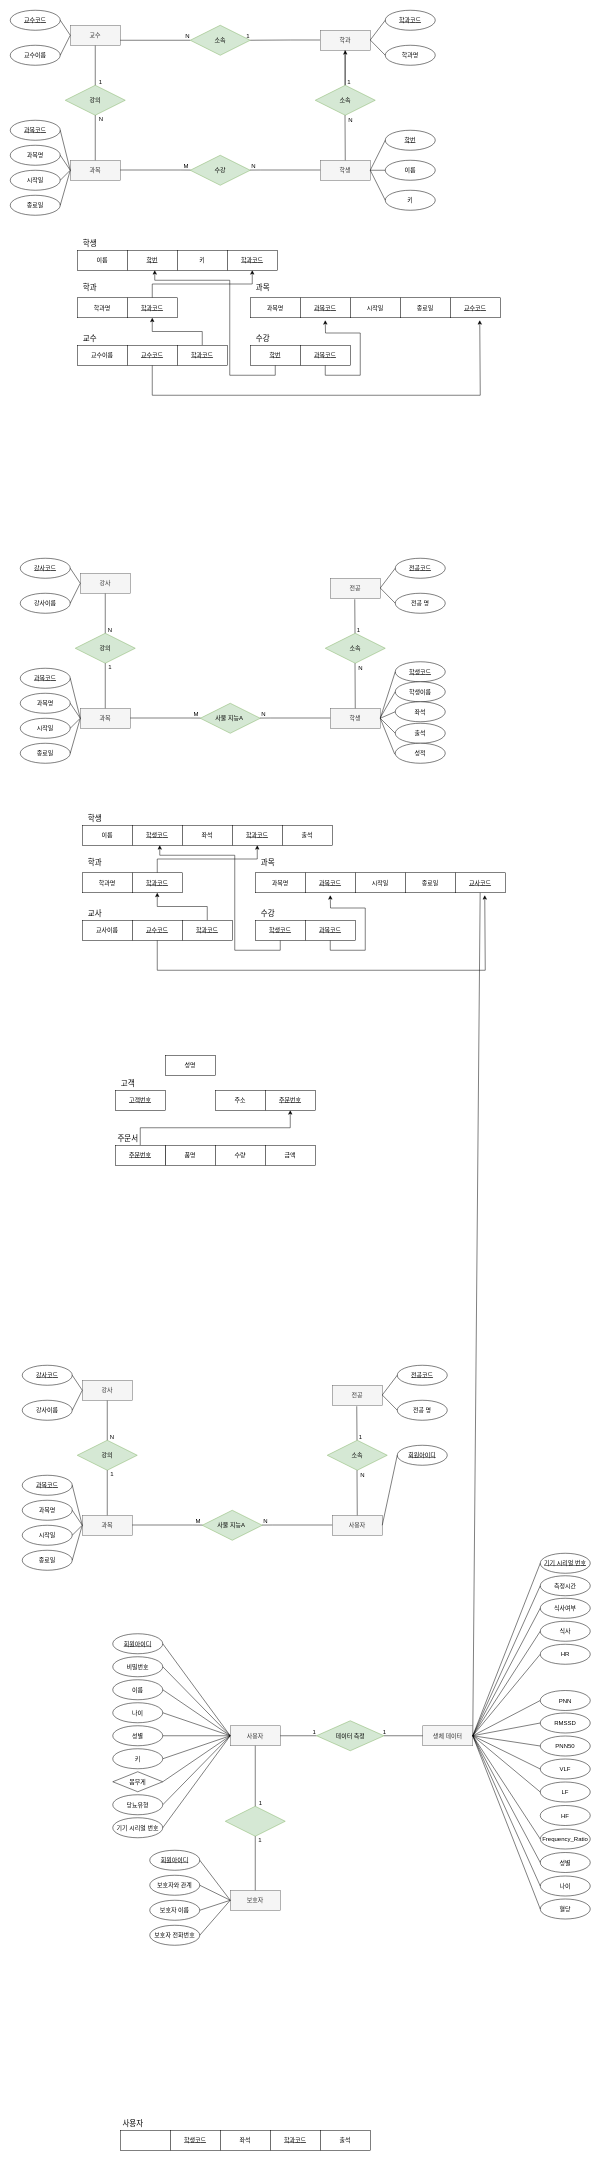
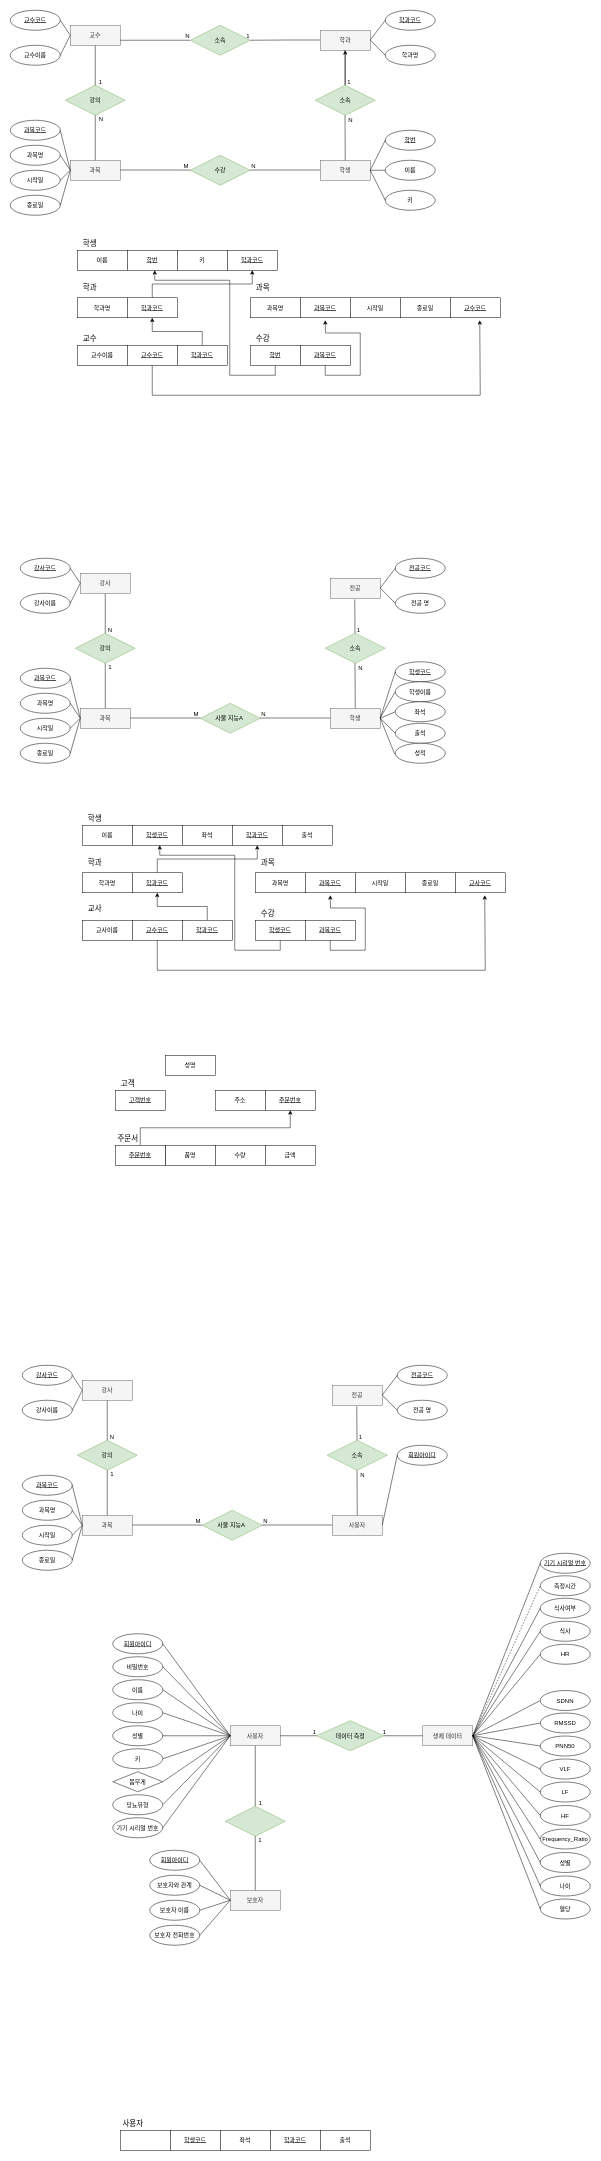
node "교사": moved (95, 913) -> (95, 908)
edge "교사코드" -- "생체 데이터": now "HF" -- "생체 데이터"
edge "측정시간" -- "생체 데이터": style solid -> dashed
node "PNN": label "PNN" -> "SDNN"
